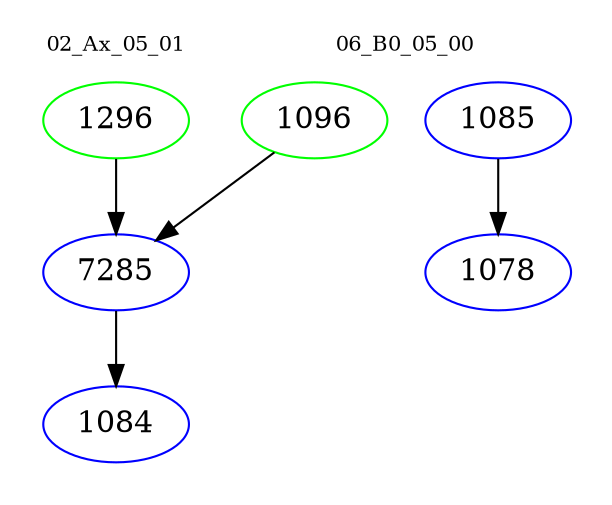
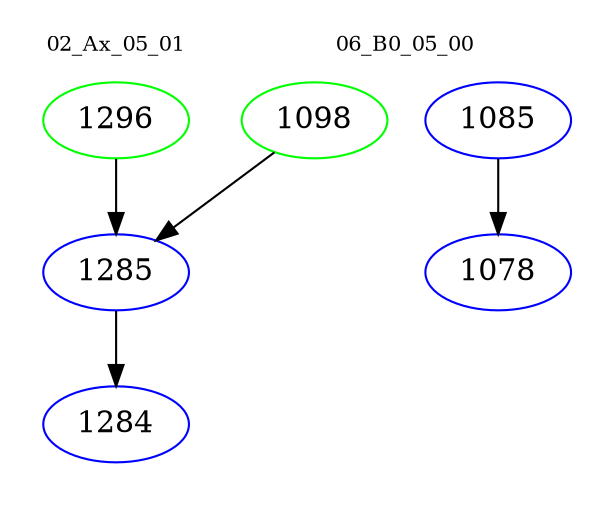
node "1096": label "1096" -> "1098"
node "7285": label "7285" -> "1285"
node "1084": label "1084" -> "1284"
